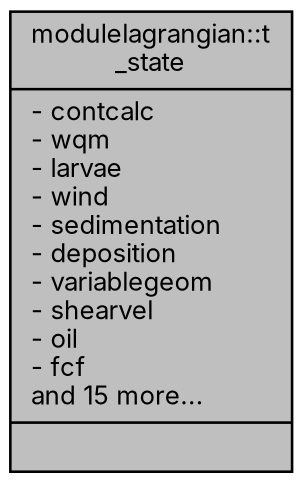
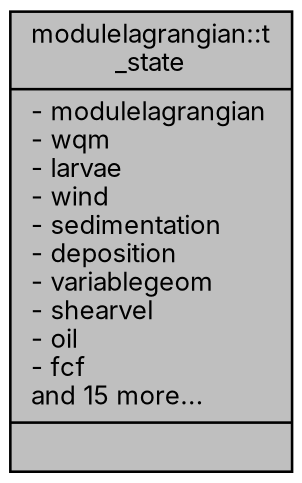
node "modulelagrangian::t": text "- contcalc" -> "- modulelagrangian"
